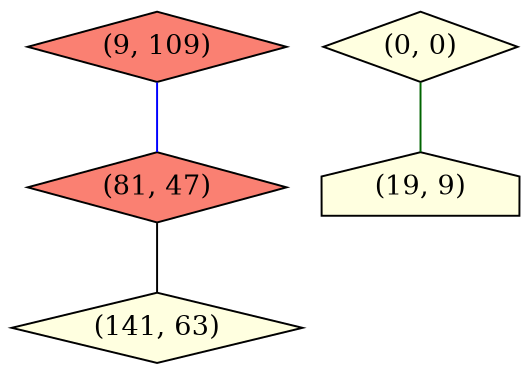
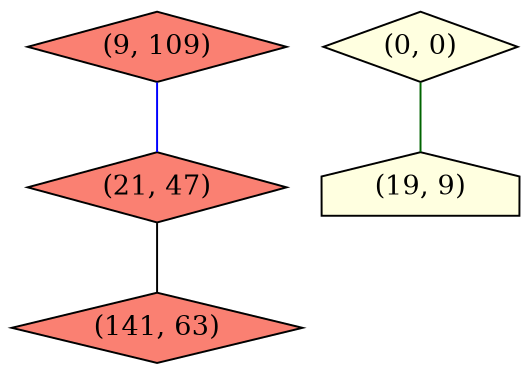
node "(81, 47)": label "(81, 47)" -> "(21, 47)"
node "(141, 63)": fillcolor lightyellow -> salmon
